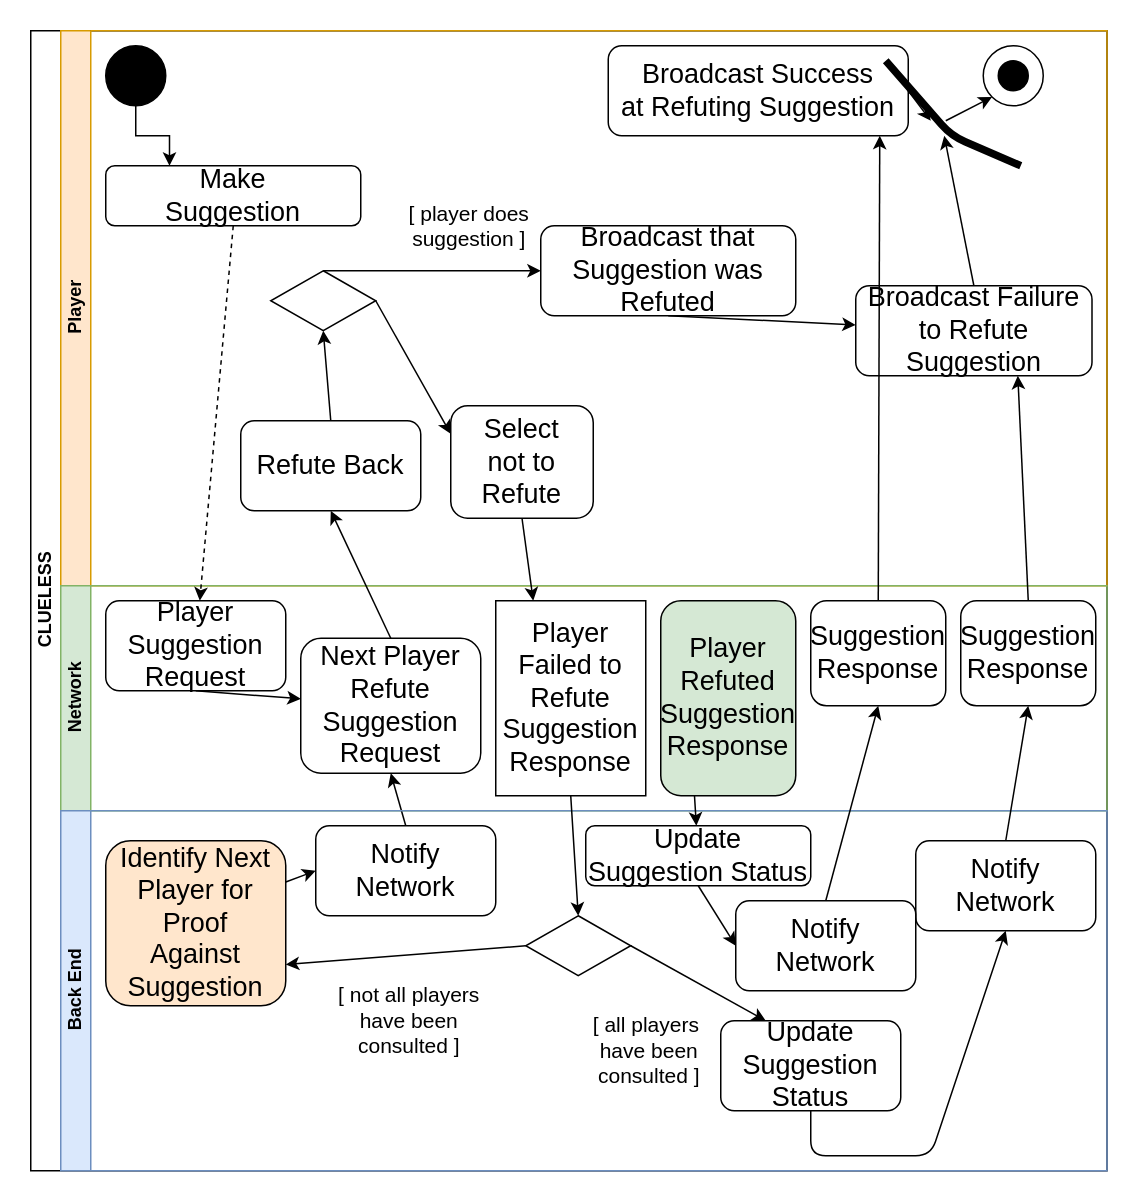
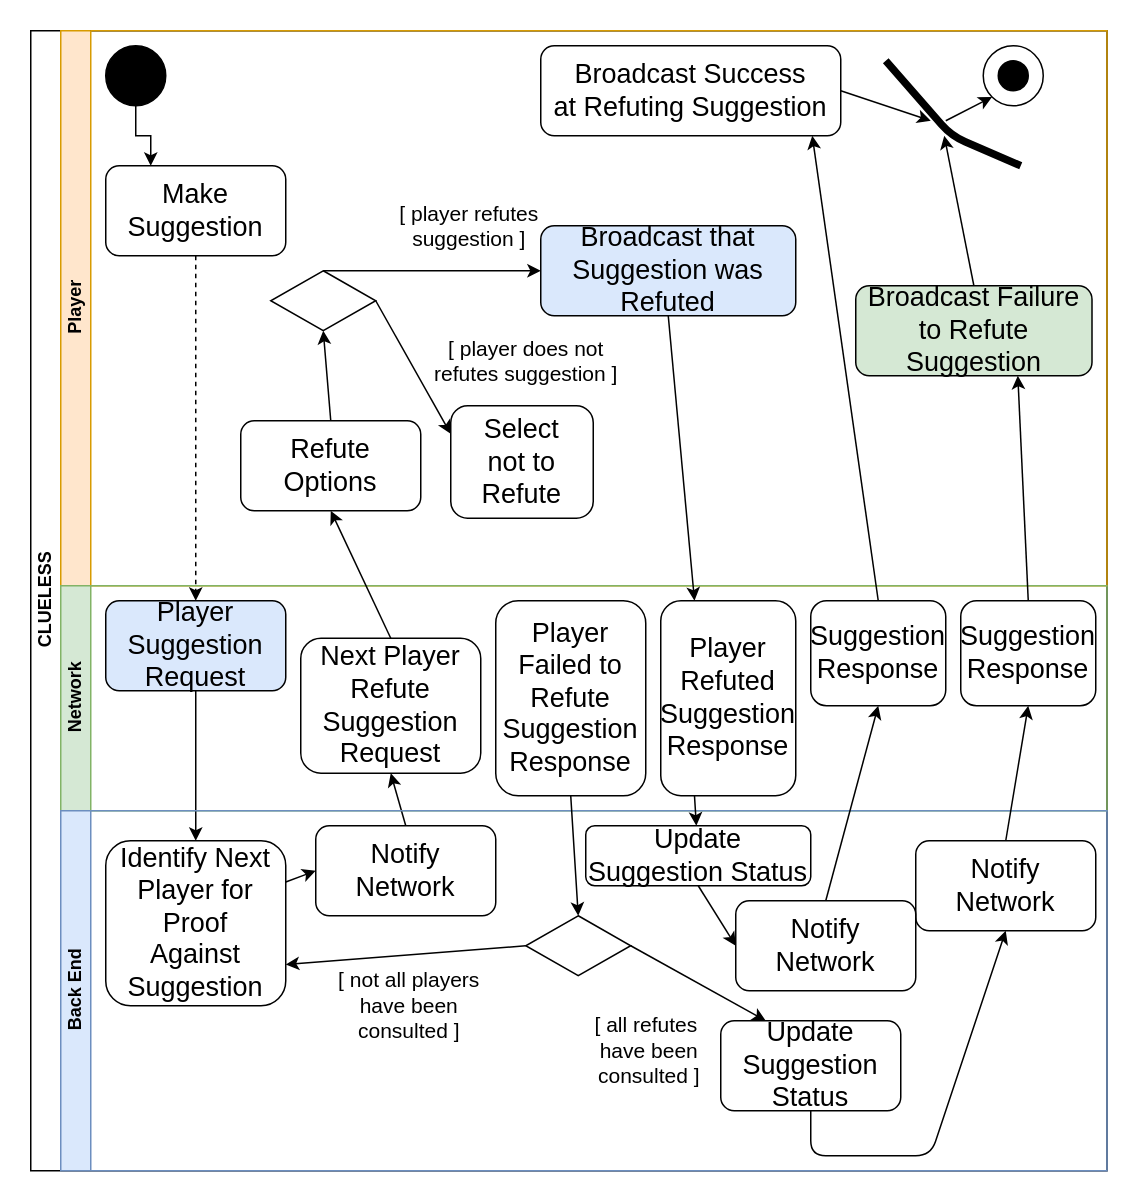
node "Broadcast Success at Refuting Suggestion": moved (758, 91) -> (691, 91)
node "MakeSuggestion": size 255x60 -> 180x90
node "[ player does suggestion ]": label "[ player does suggestion ]" -> "[ player refutes suggestion ]"
node "Broadcast that Suggestion was Refuted": fillcolor #ffffff -> #dae8fc
edge "Broadcast that Suggestion was Refuted" -> "Broadcast Failure to Refute Suggestion": now "Broadcast that Suggestion was Refuted" -> "Player Refuted Suggestion Response"
node "Broadcast Failure to Refute Suggestion": fillcolor #ffffff -> #d5e8d4
node "[ player does not refutes suggestion ]": added
node "Refute Back": label "Refute Back" -> "Refute Options"
edge "Select not to Refute" -> "Player Failed to Refute Suggestion Response": removed
node "Player Suggestion Request": fillcolor #ffffff -> #dae8fc
edge "Player Suggestion Request" -> "Next Player Refute Suggestion Request": now "Player Suggestion Request" -> "Identify Next Player for Proof Against Suggestion"
node "Player Failed to Refute Suggestion Response": shape rectangle -> rounded rectangle
node "Player Refuted Suggestion Response": fillcolor #d5e8d4 -> #ffffff
node "Identify Next Player for Proof Against Suggestion": fillcolor #ffe6cc -> #ffffff
node "[ not all players have been consulted ]": moved (410, 1021) -> (410, 1006)
node "[ all players have been consulted ]": label "[ all players have been consulted ]" -> "[ all refutes have been consulted ]"
